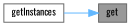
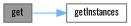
edge "getInstances" -> "get": reversed
